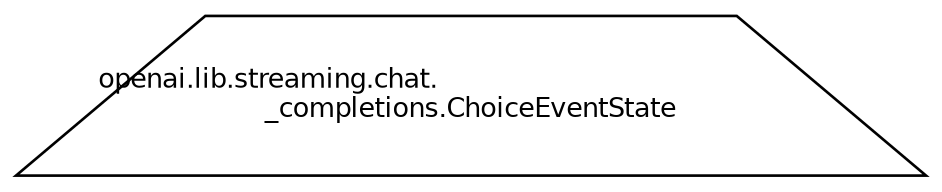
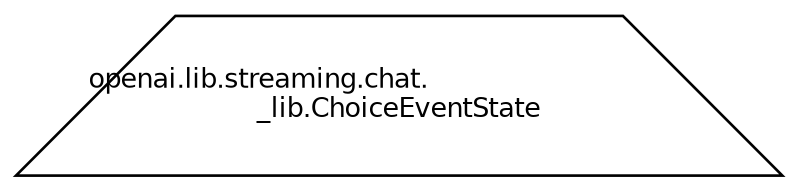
node "openai.lib.streaming.chat. _completions.ChoiceEventState": label "openai.lib.streaming.chat. _completions.ChoiceEventState" -> "openai.lib.streaming.chat. _lib.ChoiceEventState"
